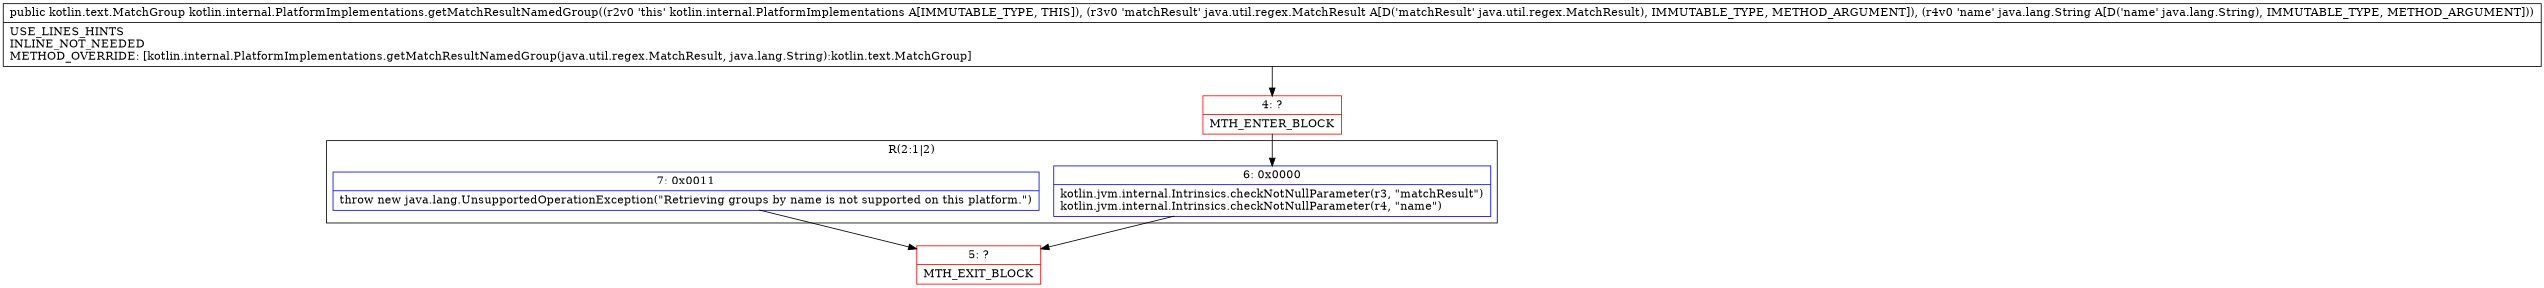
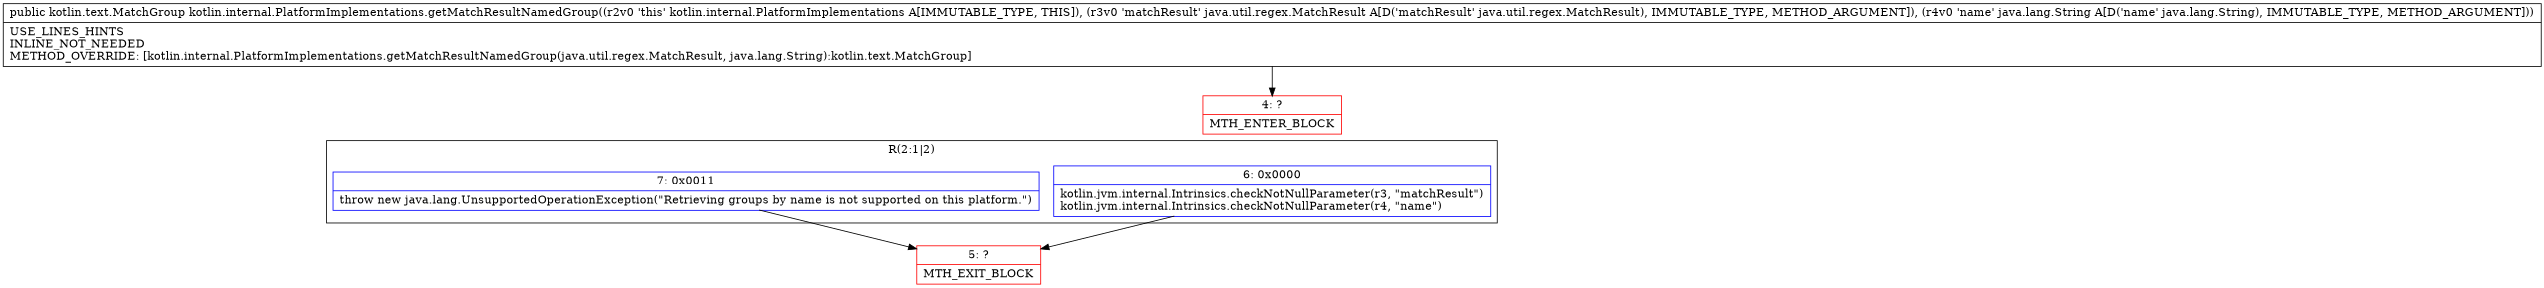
edge "4: ?" -> "6: 0x0000": removed
